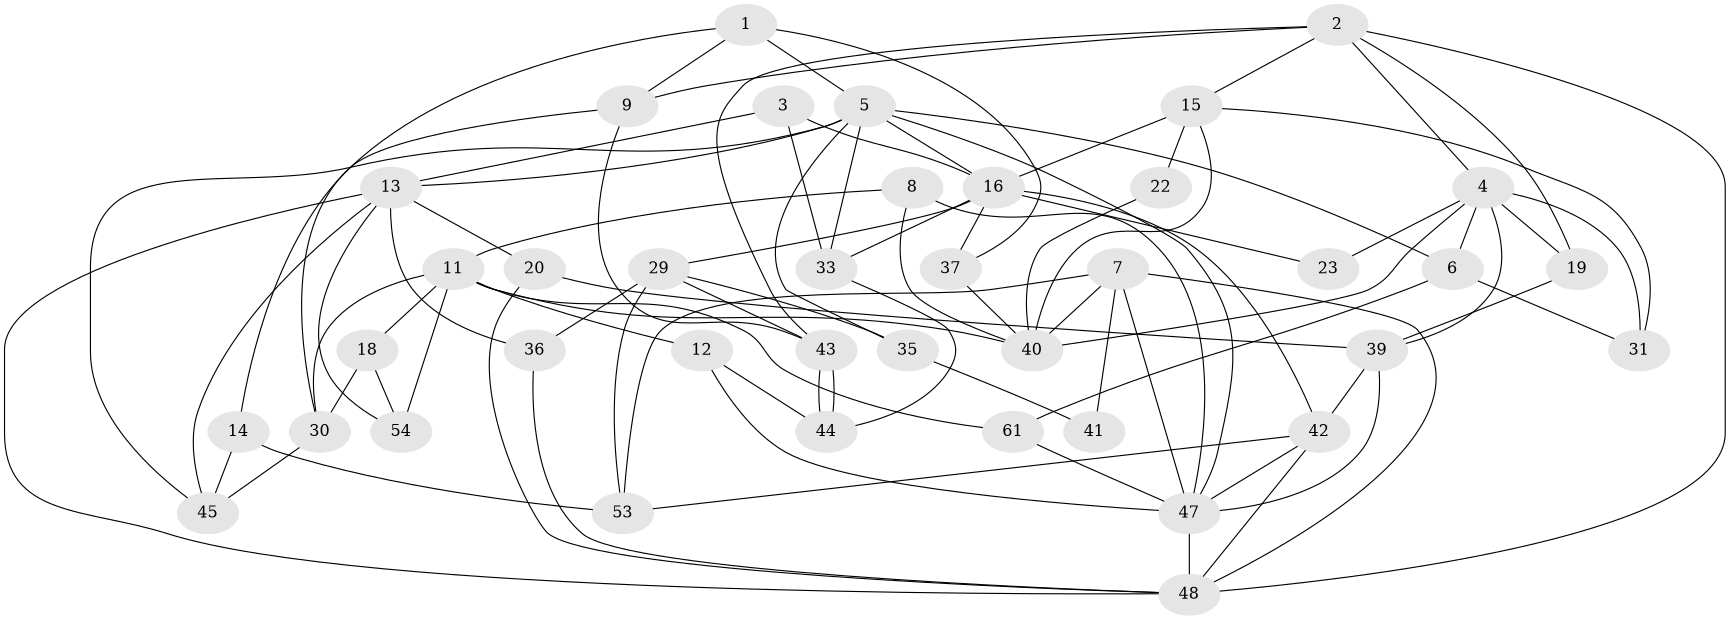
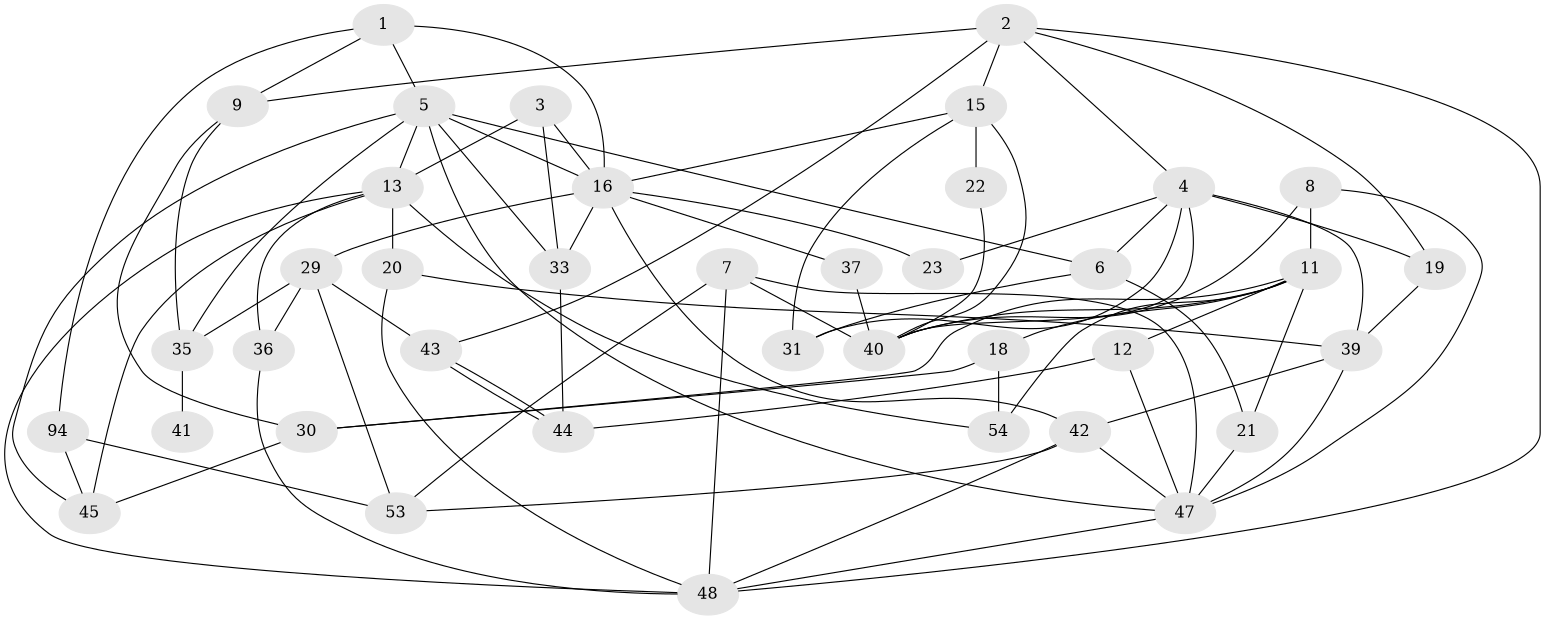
edge "1" -- "37": now "1" -- "16"
edge "9" -- "43": now "9" -- "35"
edge "7" -- "41": removed
node "14": label "14" -> "94"
node "61": label "61" -> "21"
